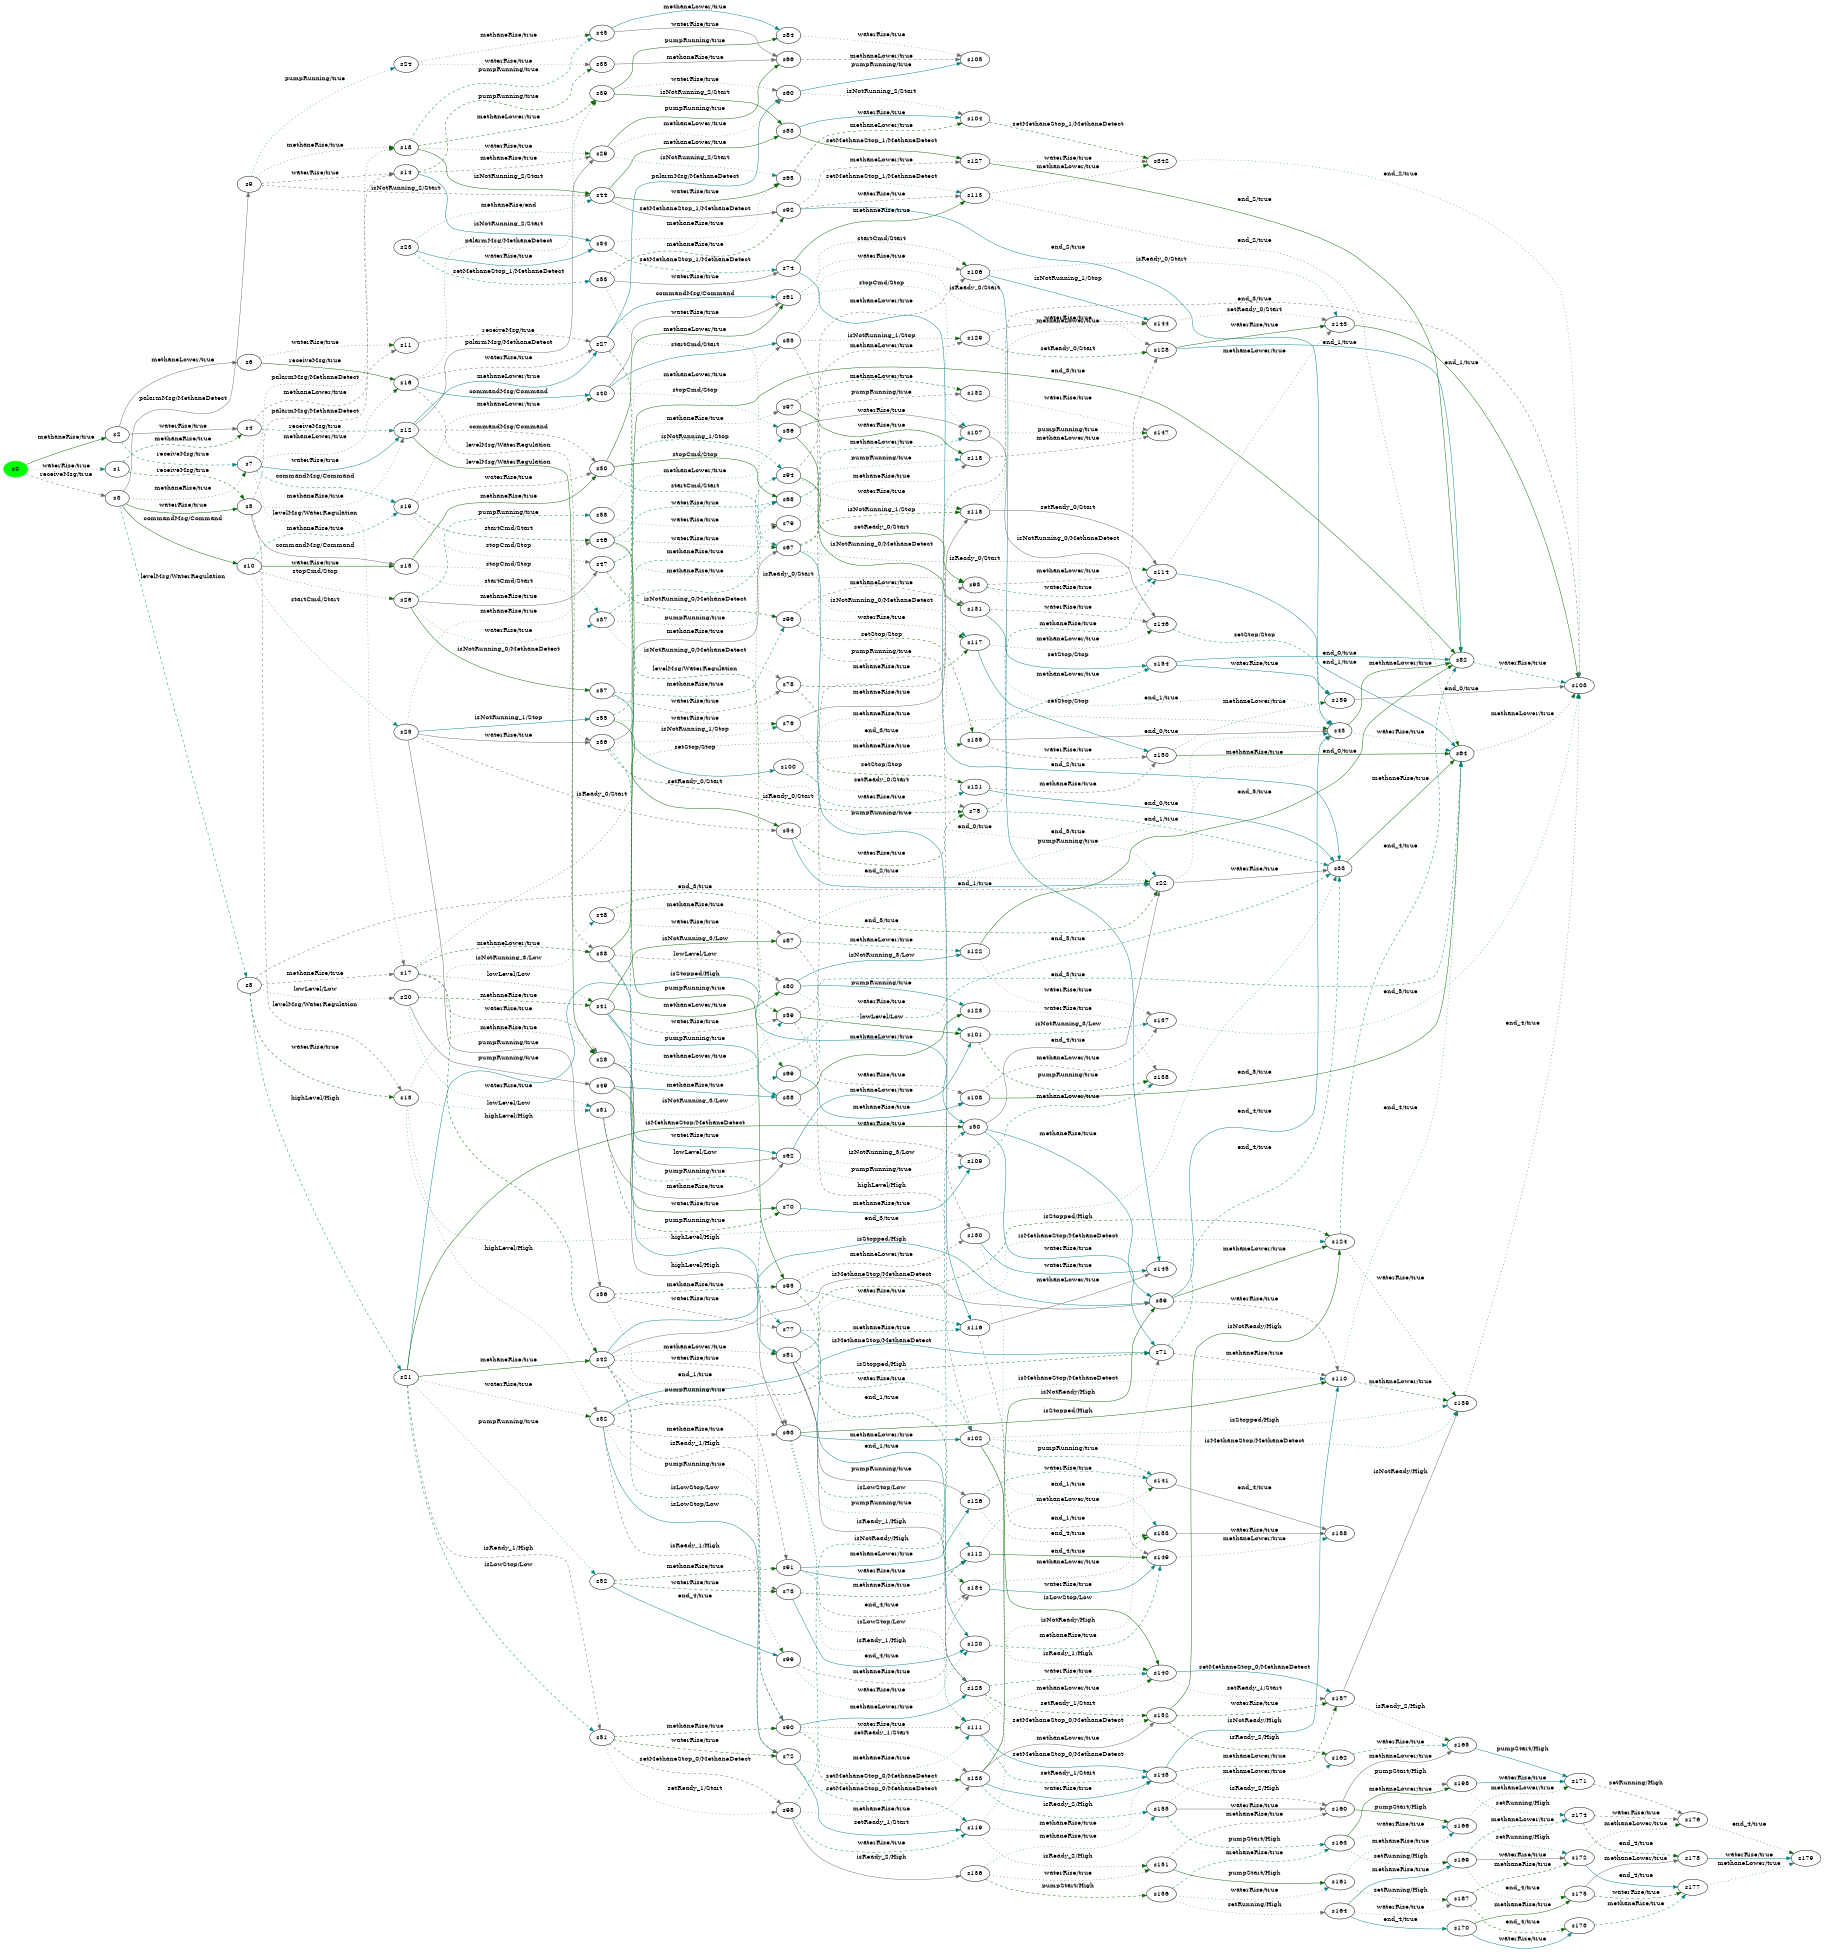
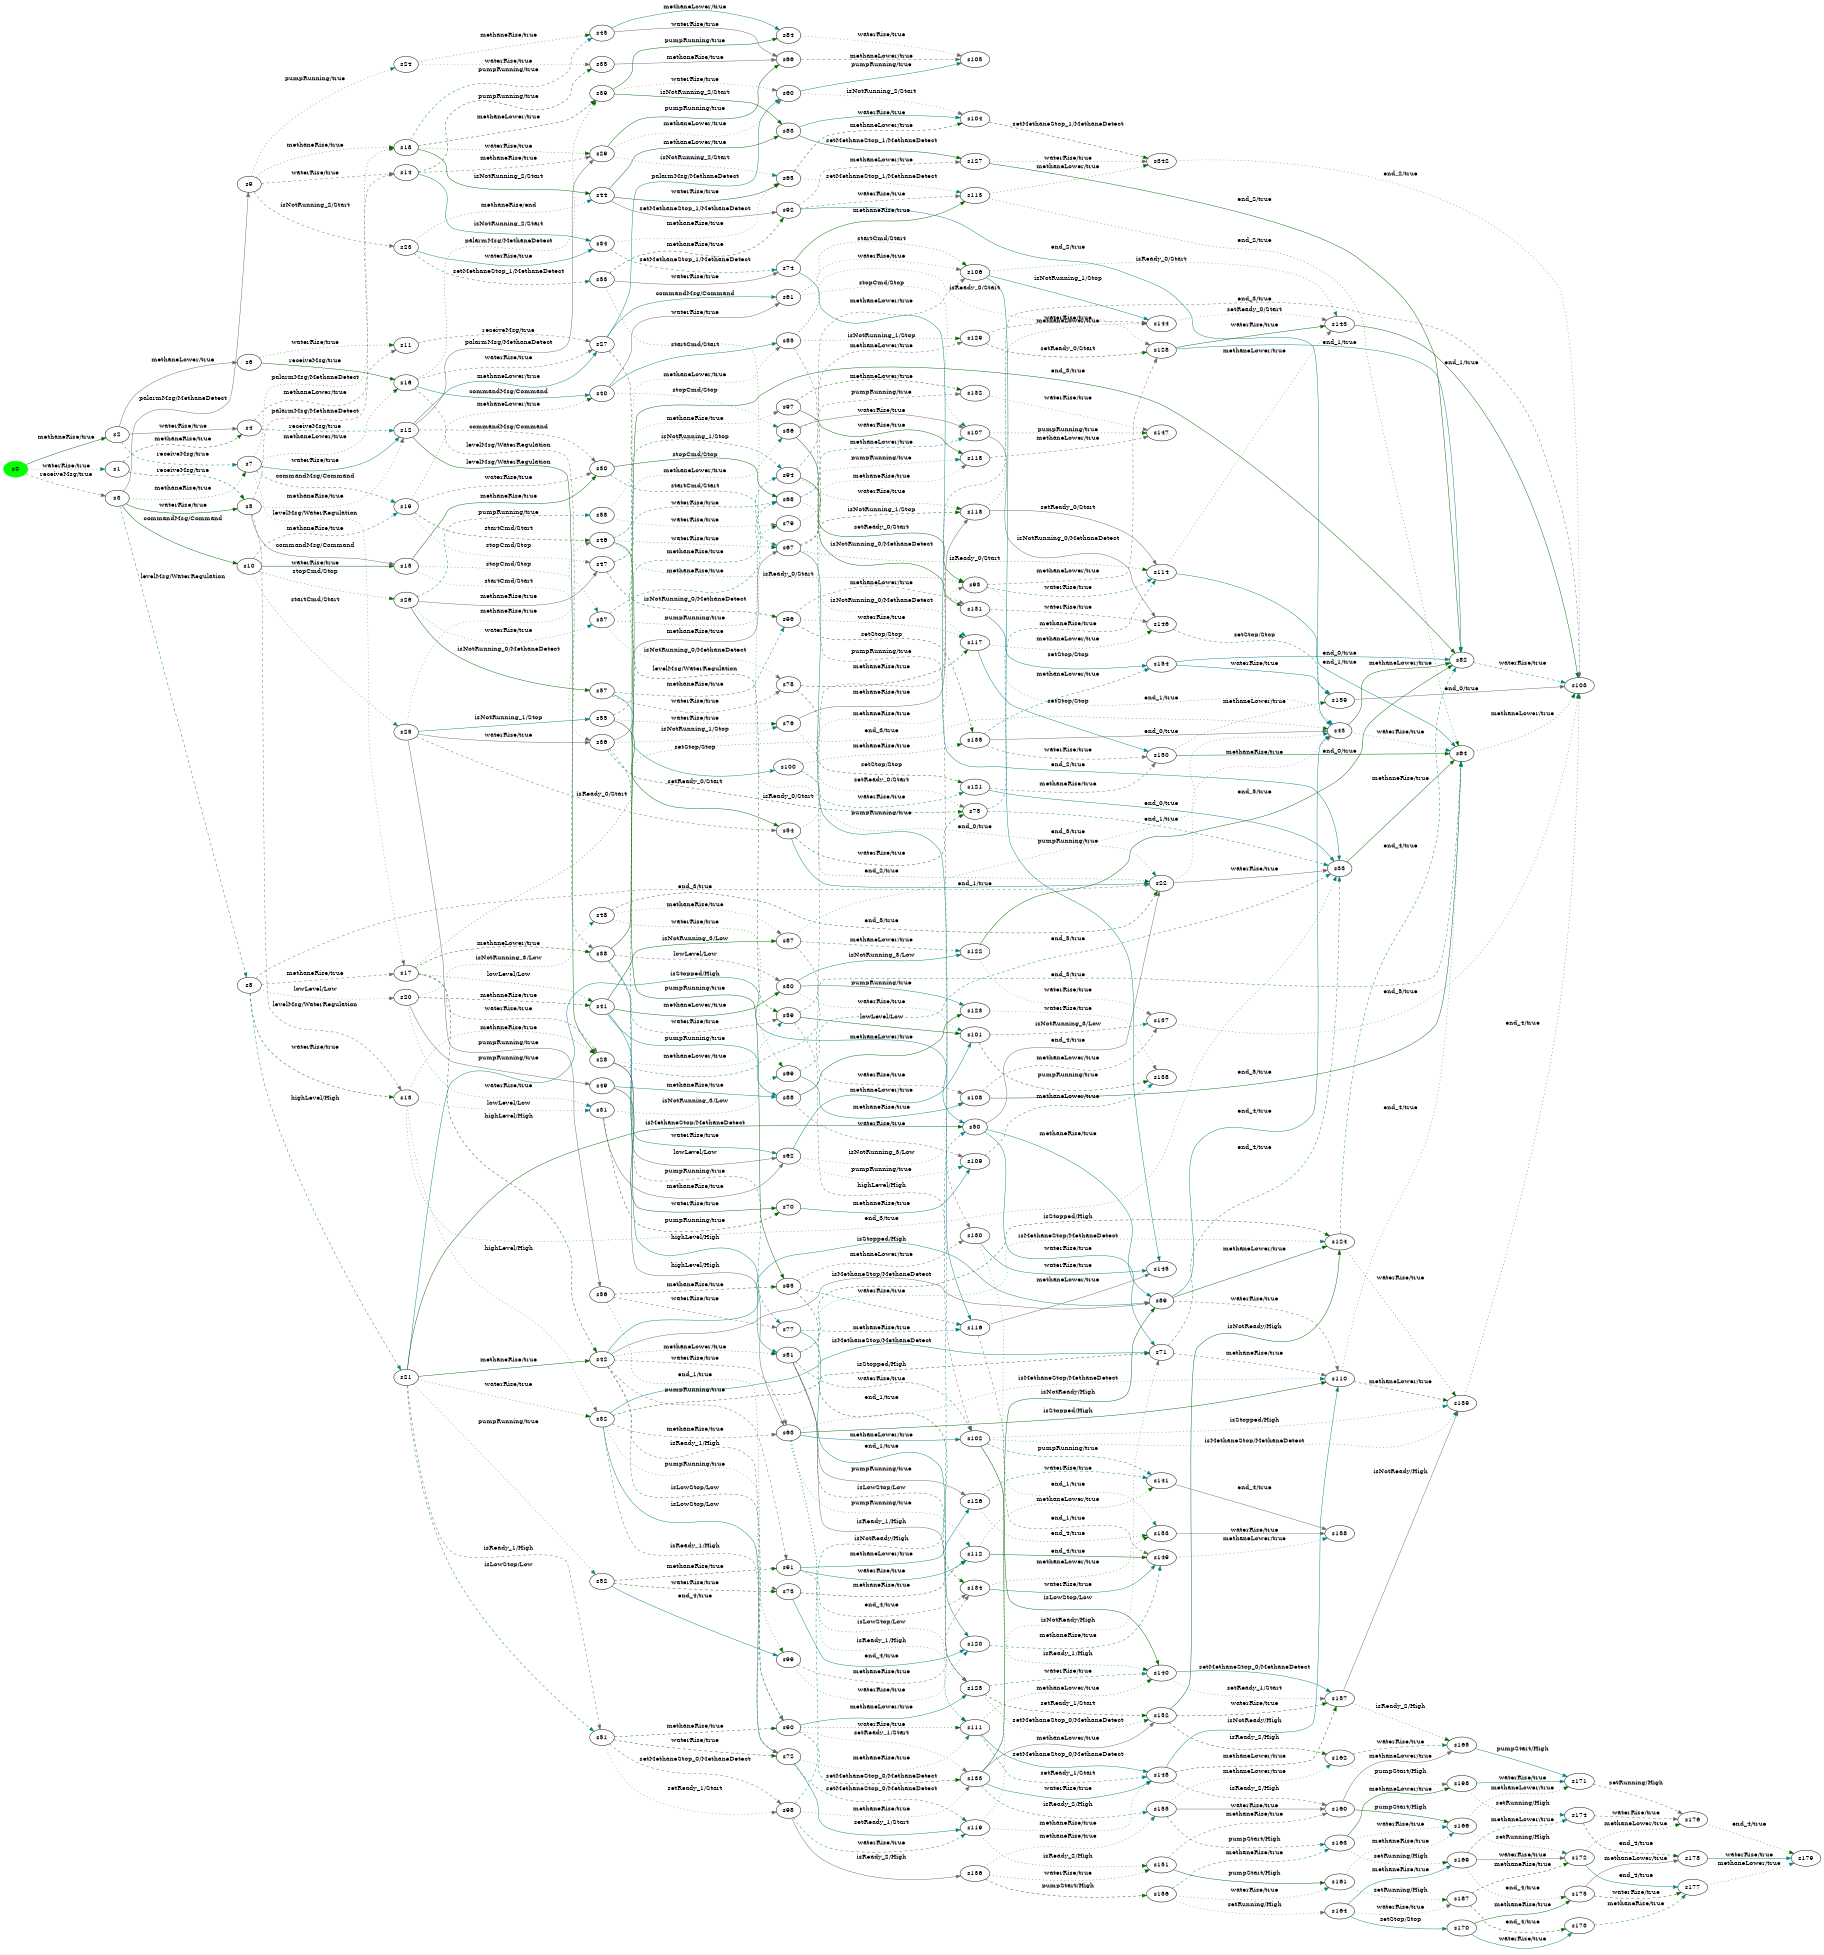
edge "s9" -> "s44": now "s9" -> "s23"
edge "s30" -> "s61": removed, label "methaneLower/true"
edge "s164" -> "s170": label " end_4/true " -> " setStop/Stop "
